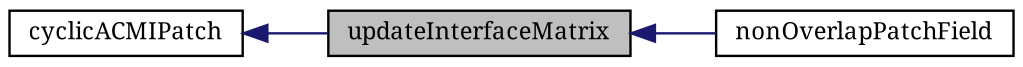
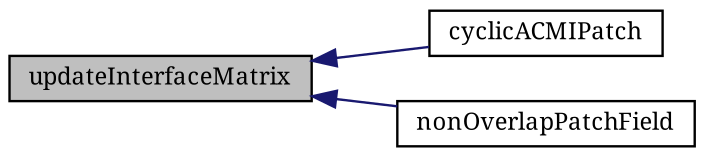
edge "updateInterfaceMatrix" -> "cyclicACMIPatch": reversed
